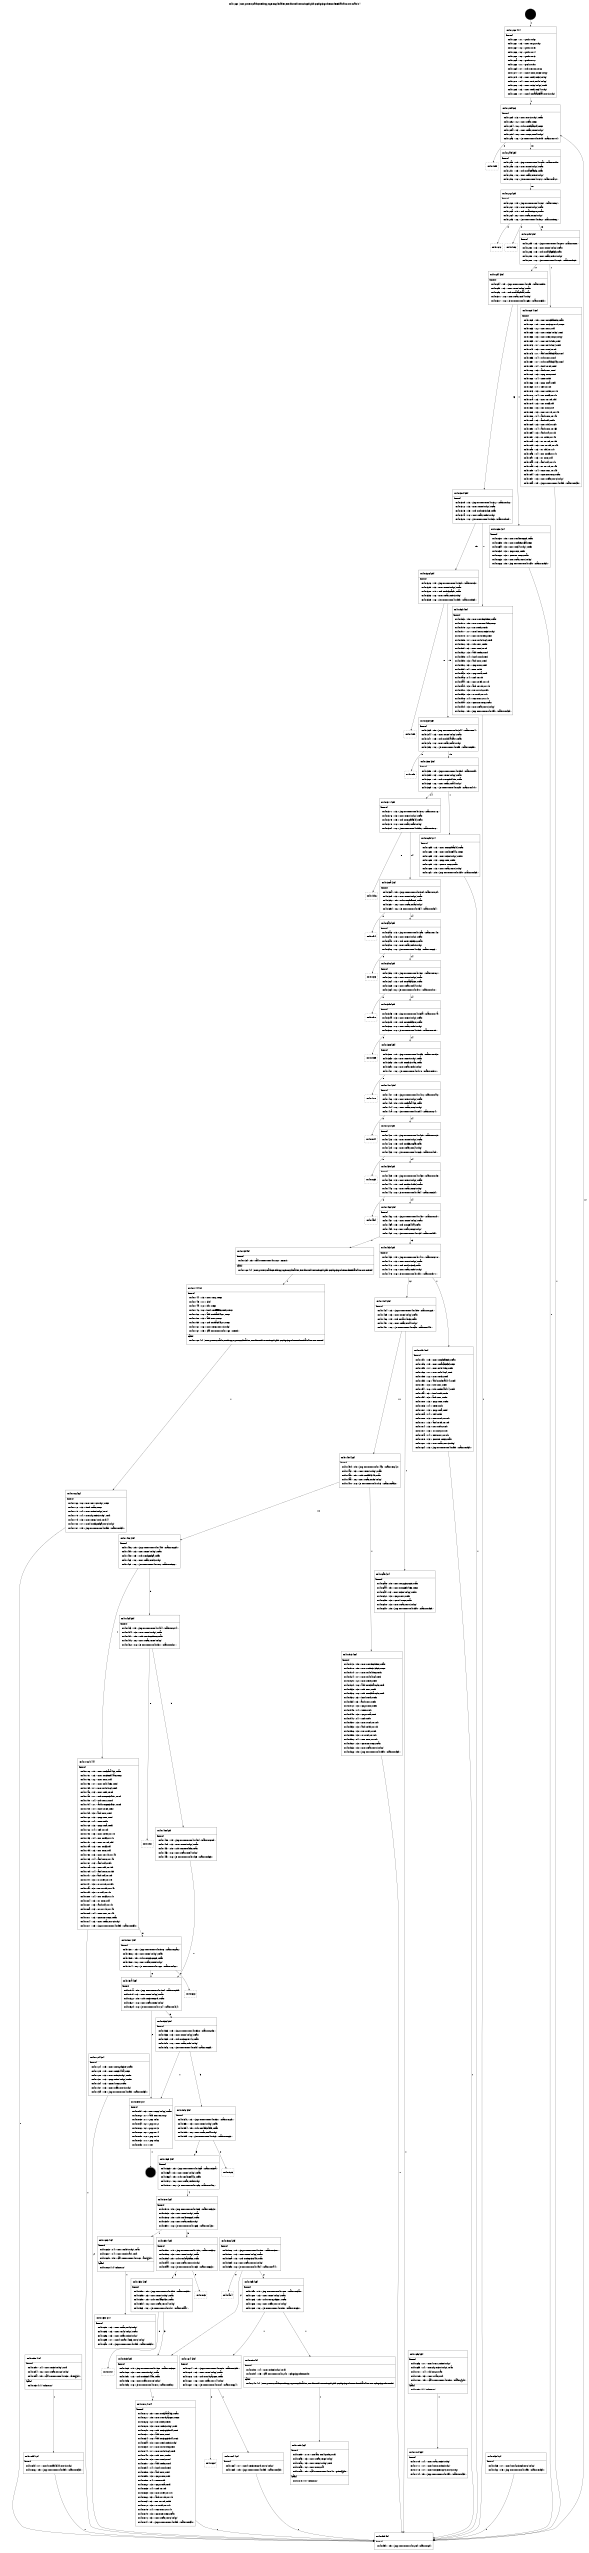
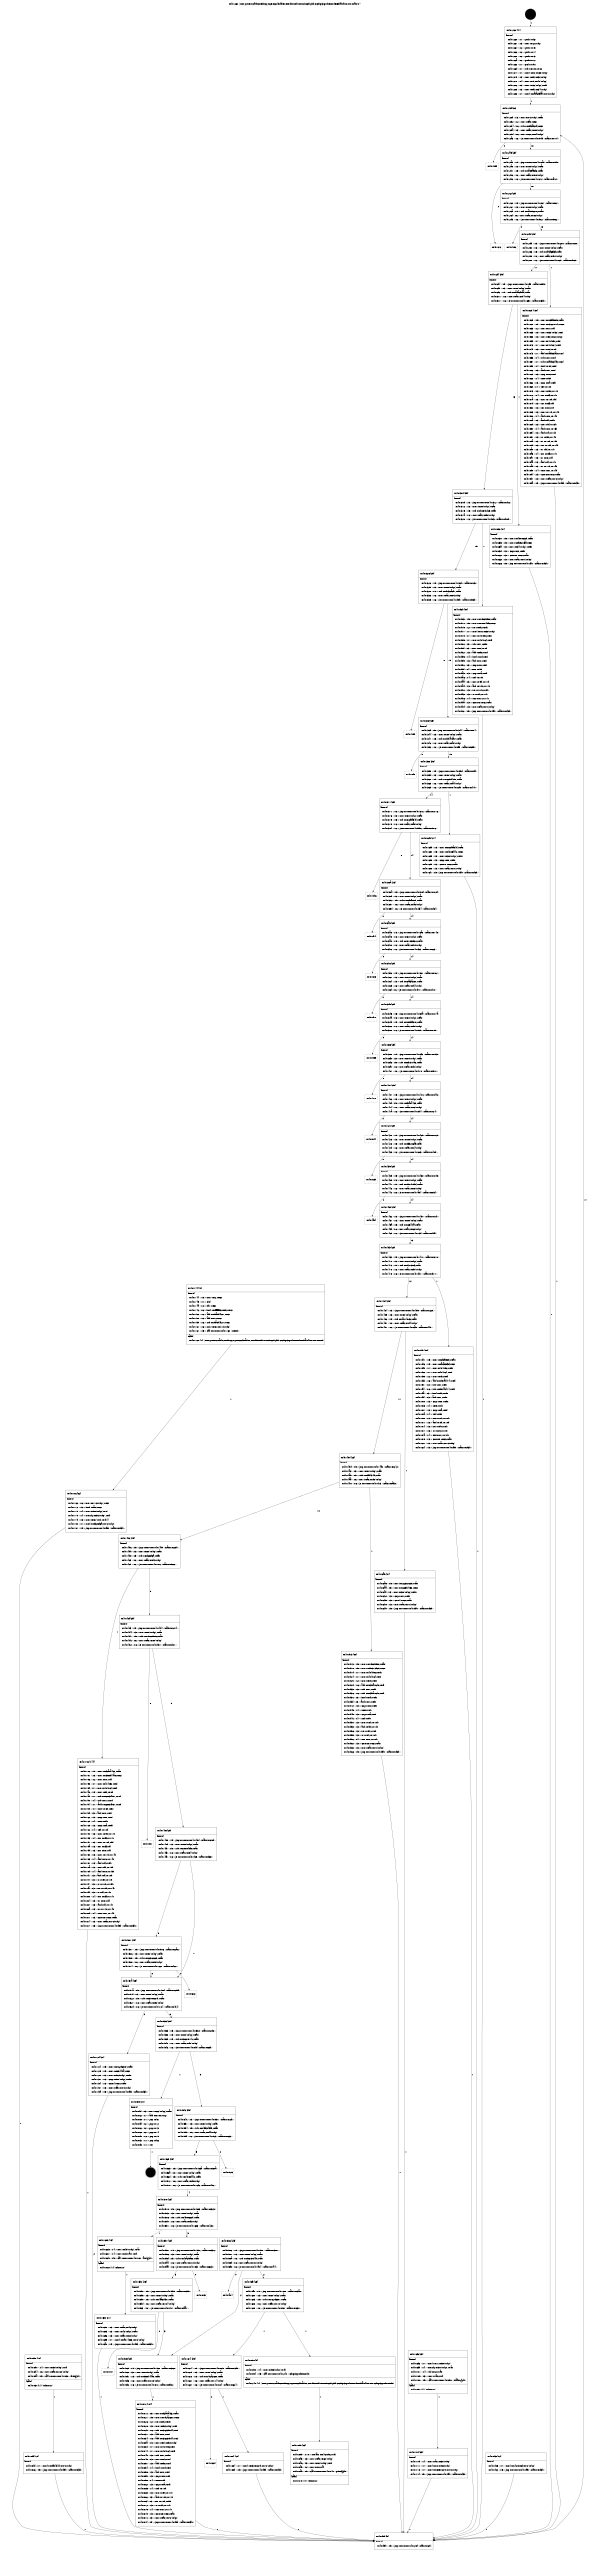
edge "0x4012c2 [25]" -> "0x401c72": now "0x4012a9 [25]" -> "0x401c72"
edge "0x4013ee [25]" -> "0x401407 [25]": added, label "14"
node "0x40173f [5]": removed
edge "0x40178c [144]" -> "0x401501 [25]": now "0x4014e8 [25]" -> "0x401501 [25]"
edge "0x40151a [25]" -> "0x401ebf [21]": now "0x40151a [25]" -> "0x401724 [27]"
edge "0x40170d [23]" -> "0x401f9b [5]": added, label "1"
edge "0x401690 [21]" -> "0x401f9b [5]": added, label "1"
